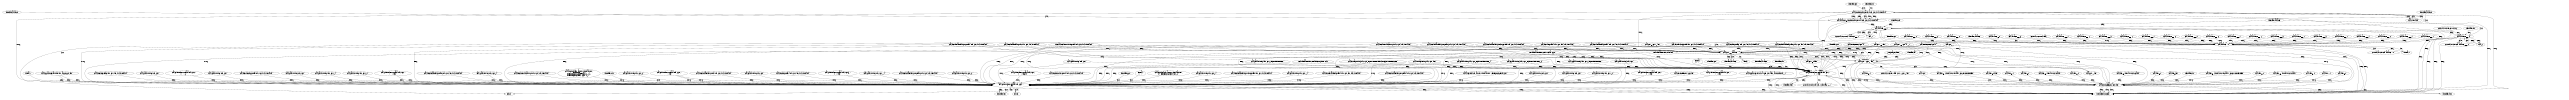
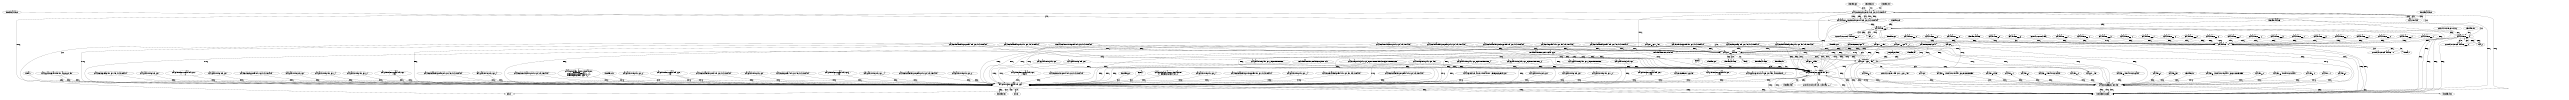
node "(Identifier,buf)": added
node "(Call,ip6addr_string(ndo, tptr))": added
